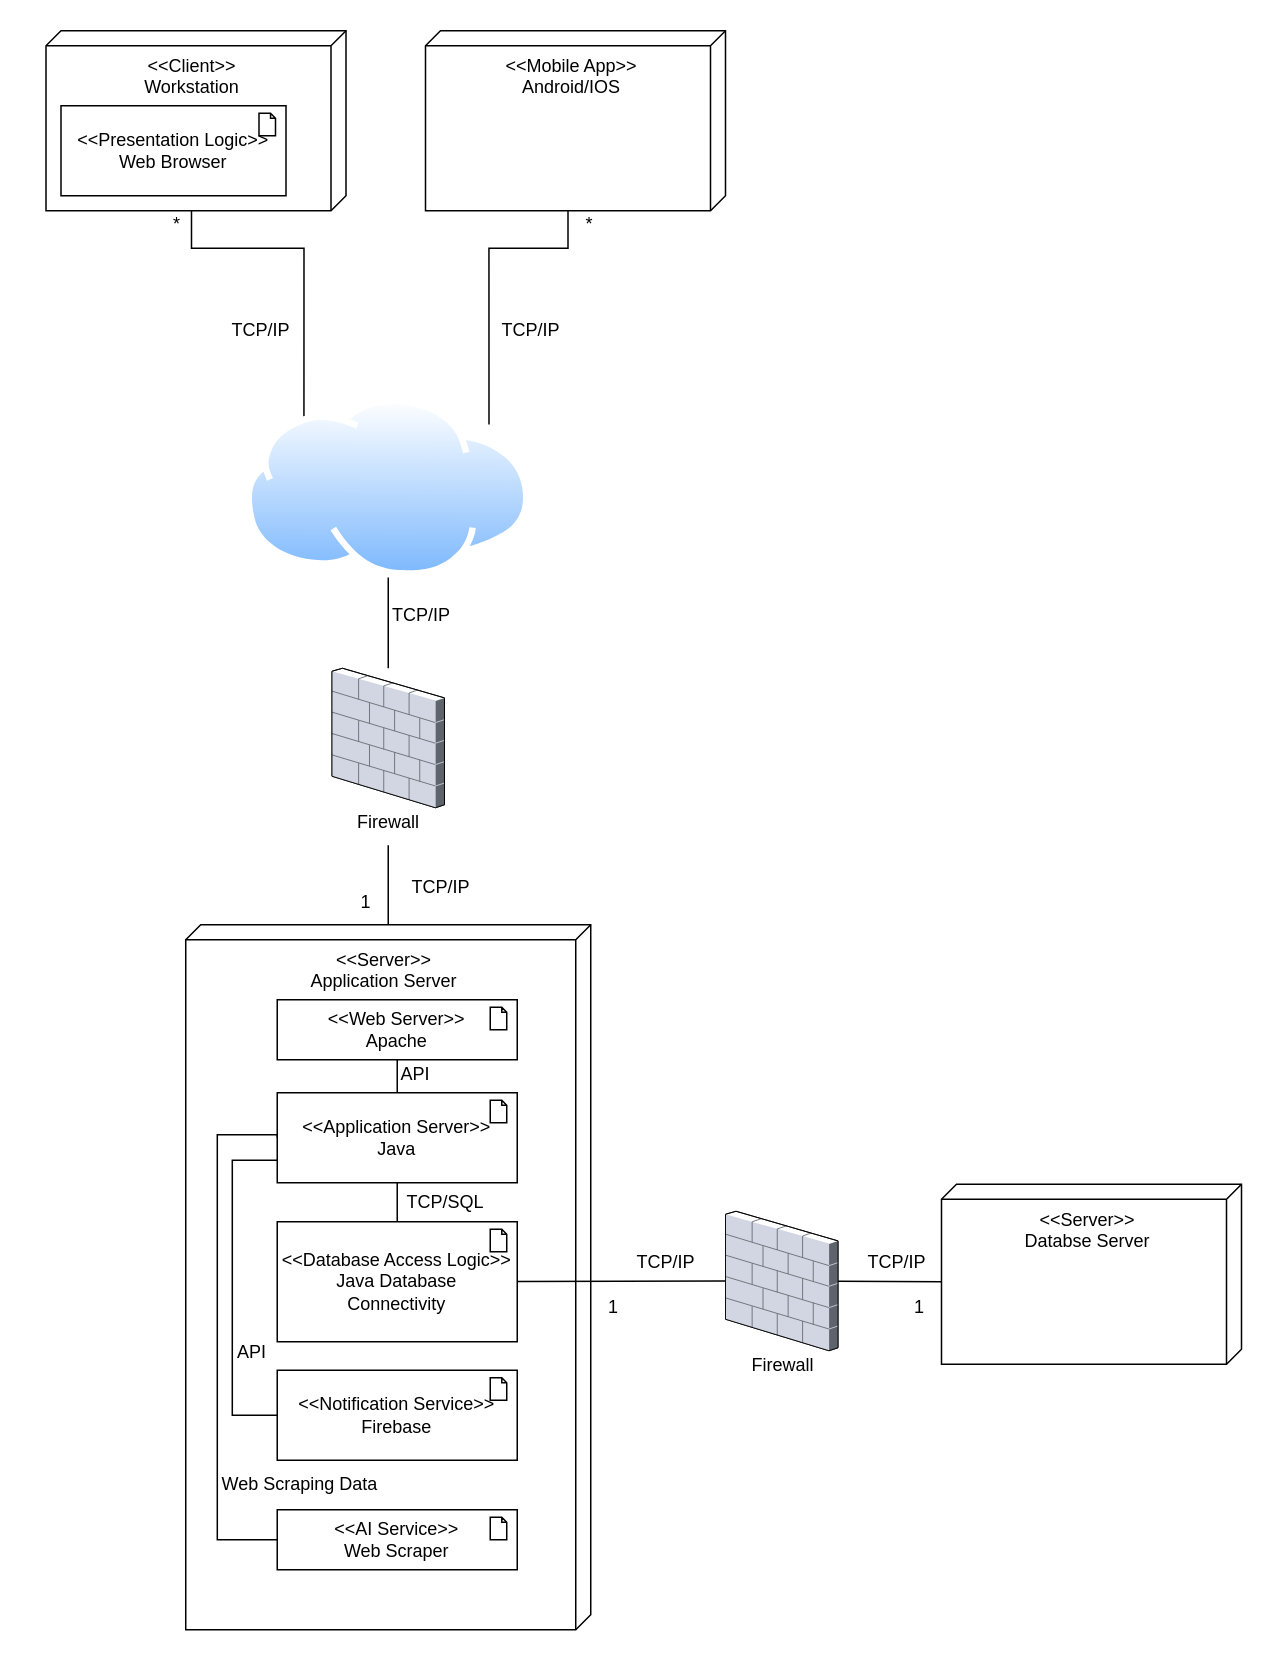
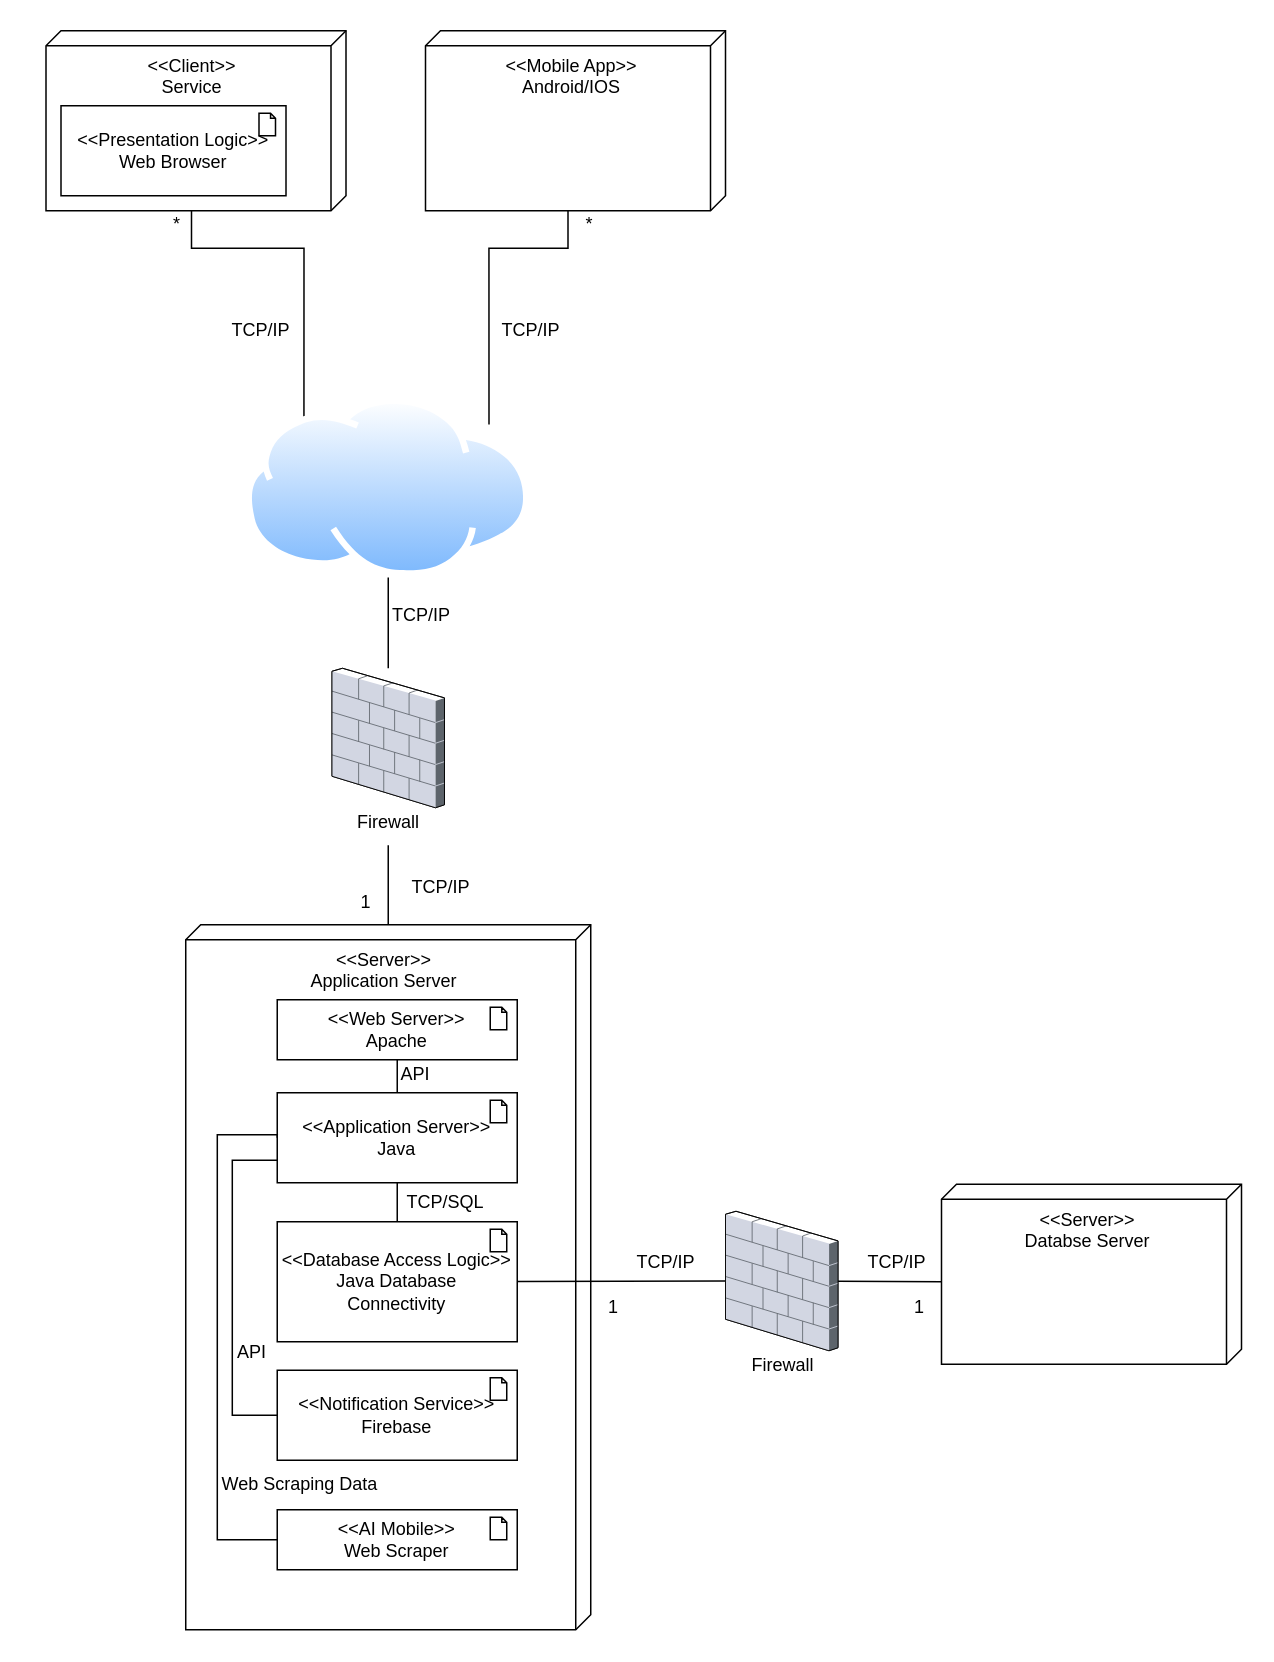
node "<<Client>> Workstation": label "<<Client>> Workstation" -> "<<Client>> Service"
node "<<AI Service>> Web Scraper": label "<<AI Service>> Web Scraper" -> "<<AI Mobile>> Web Scraper"
